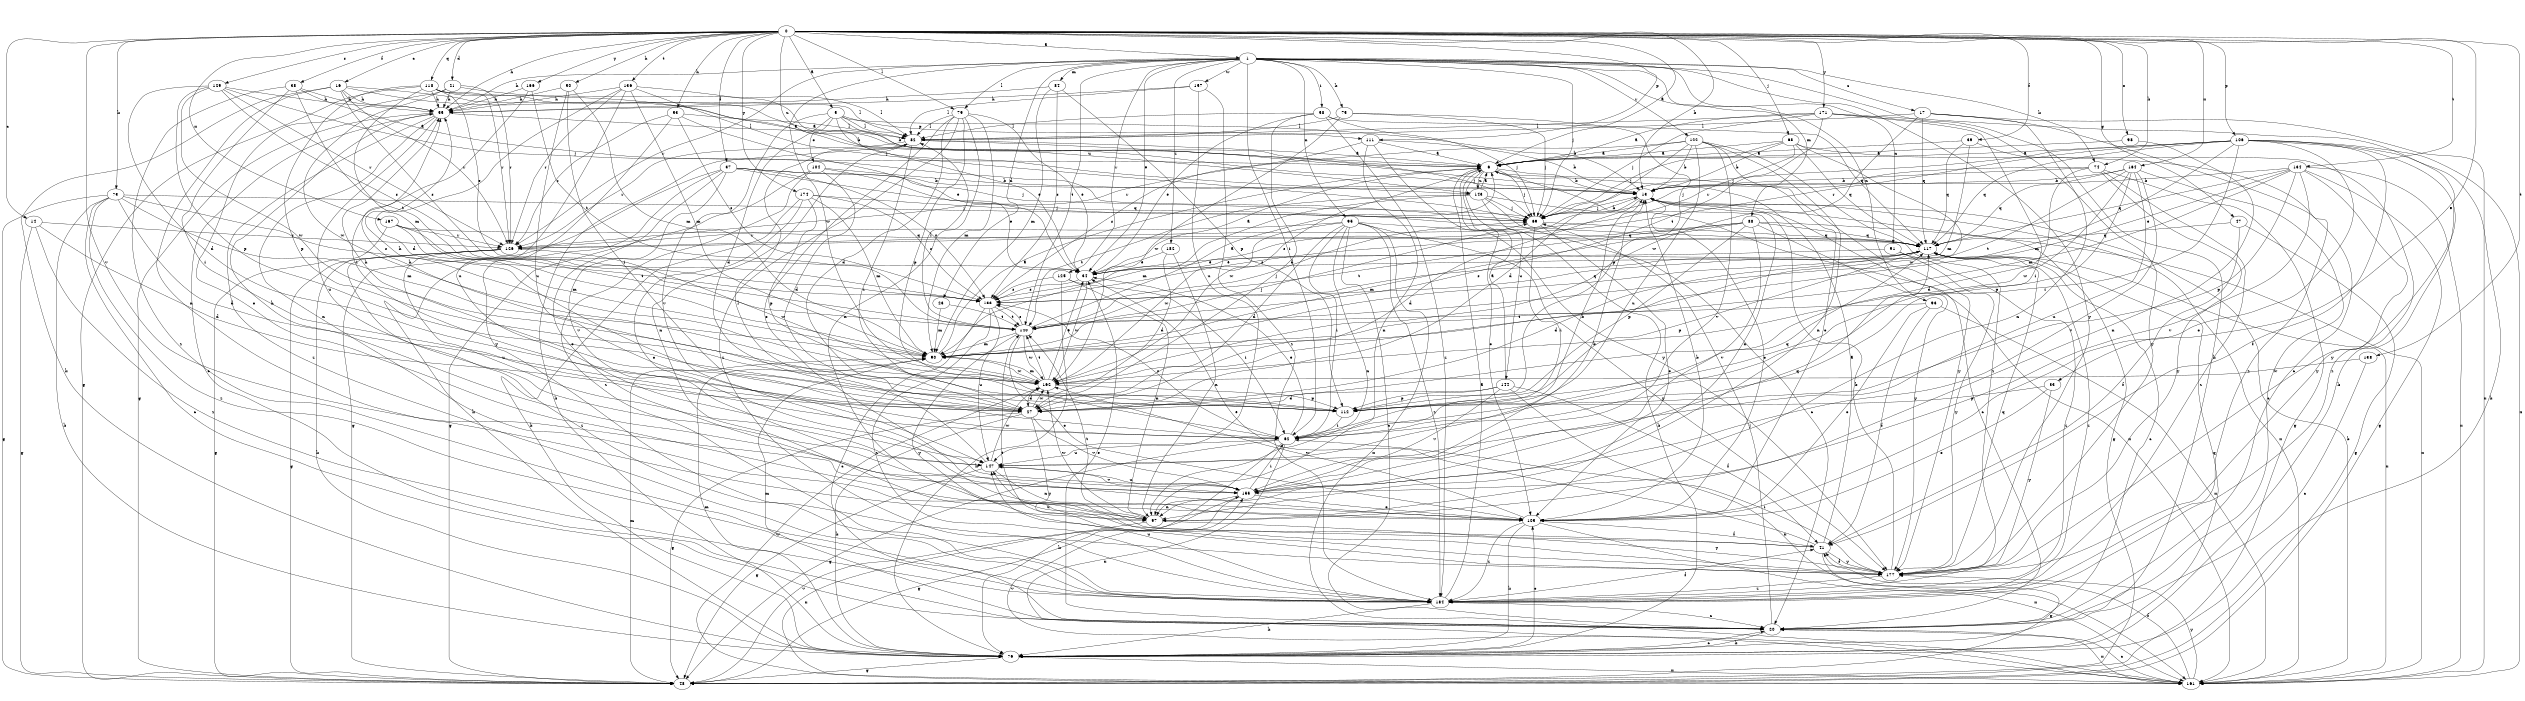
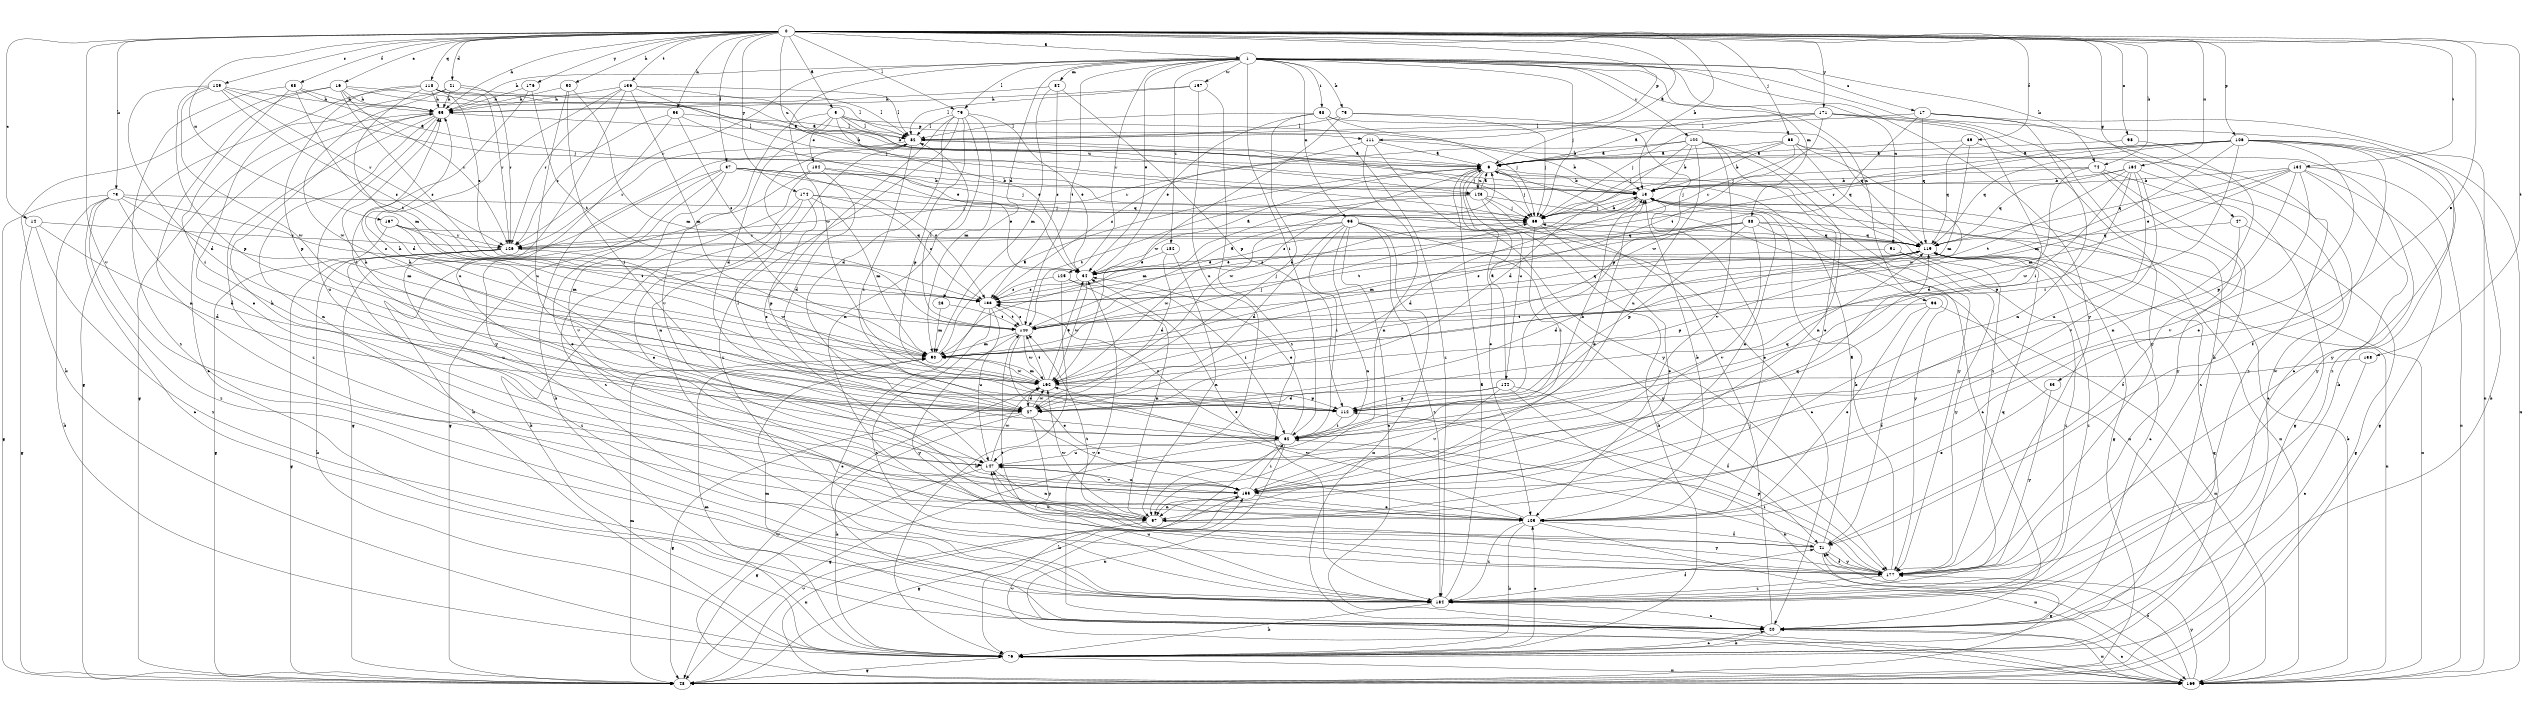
node "166": label "166" -> "176"
edge "136" -> "82": added, label "l"
node "117": label "117" -> "119"
edge "33" -> "112": now "177" -> "112"
node "161": label "161" -> "169"
